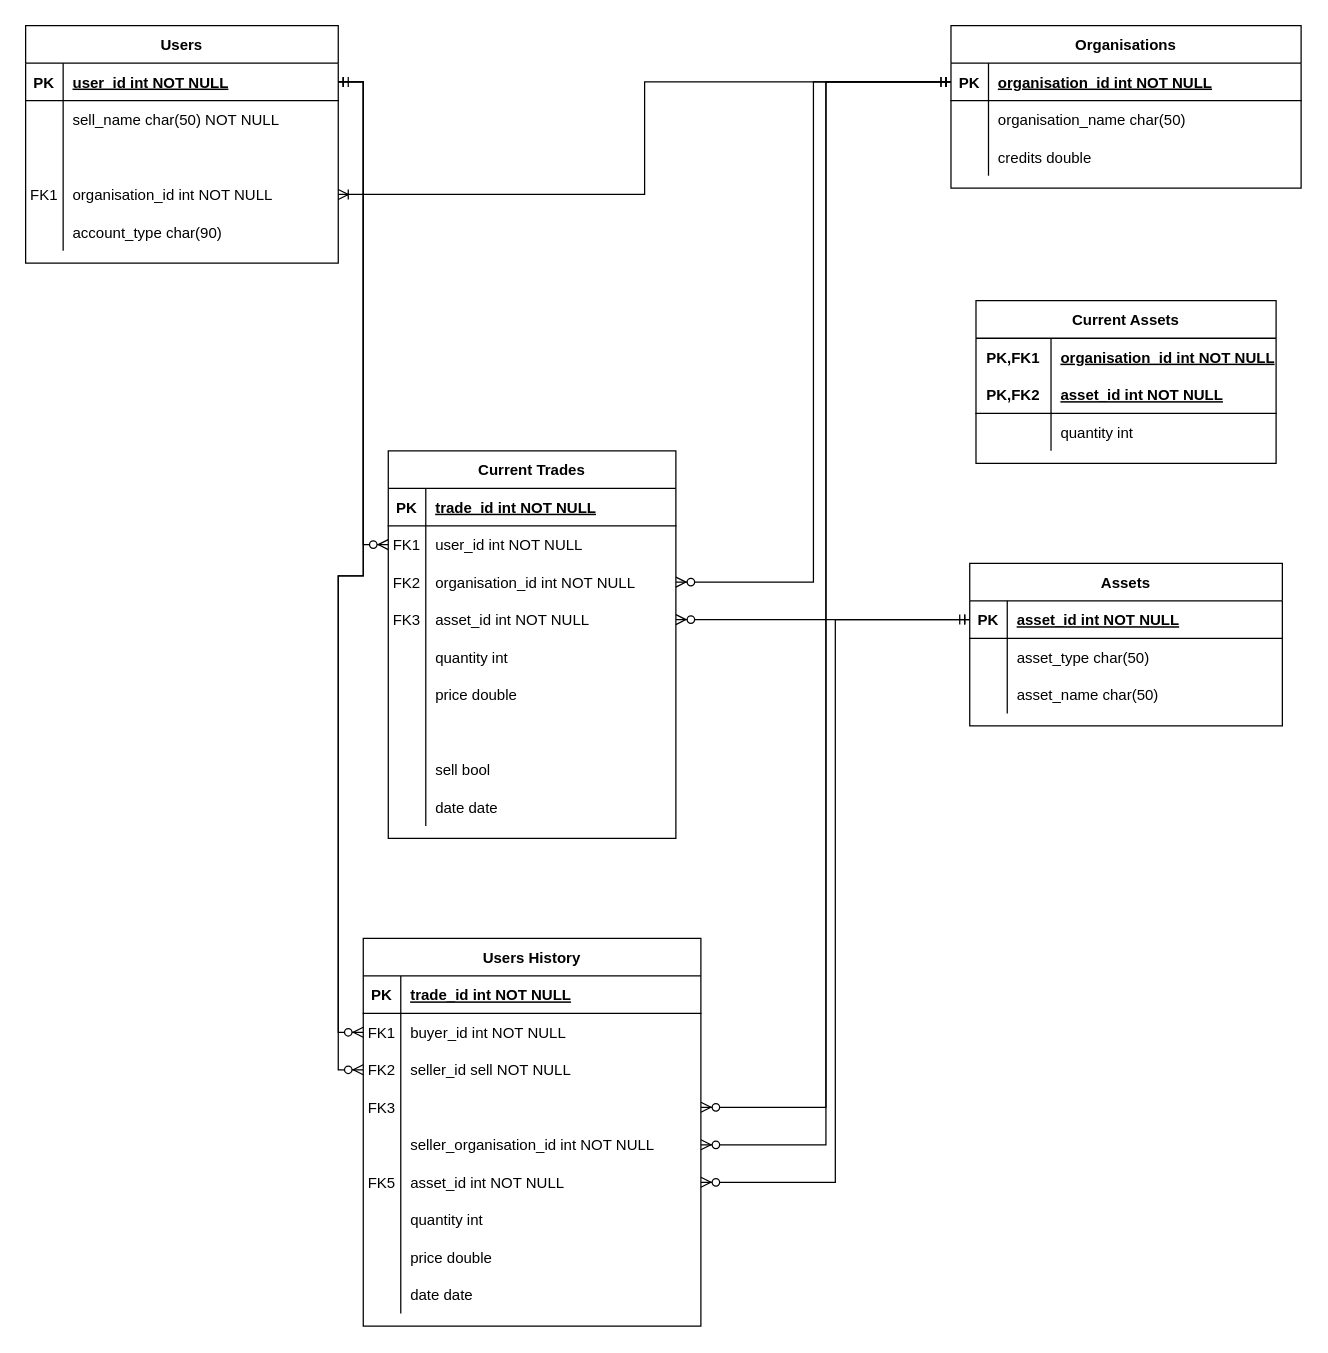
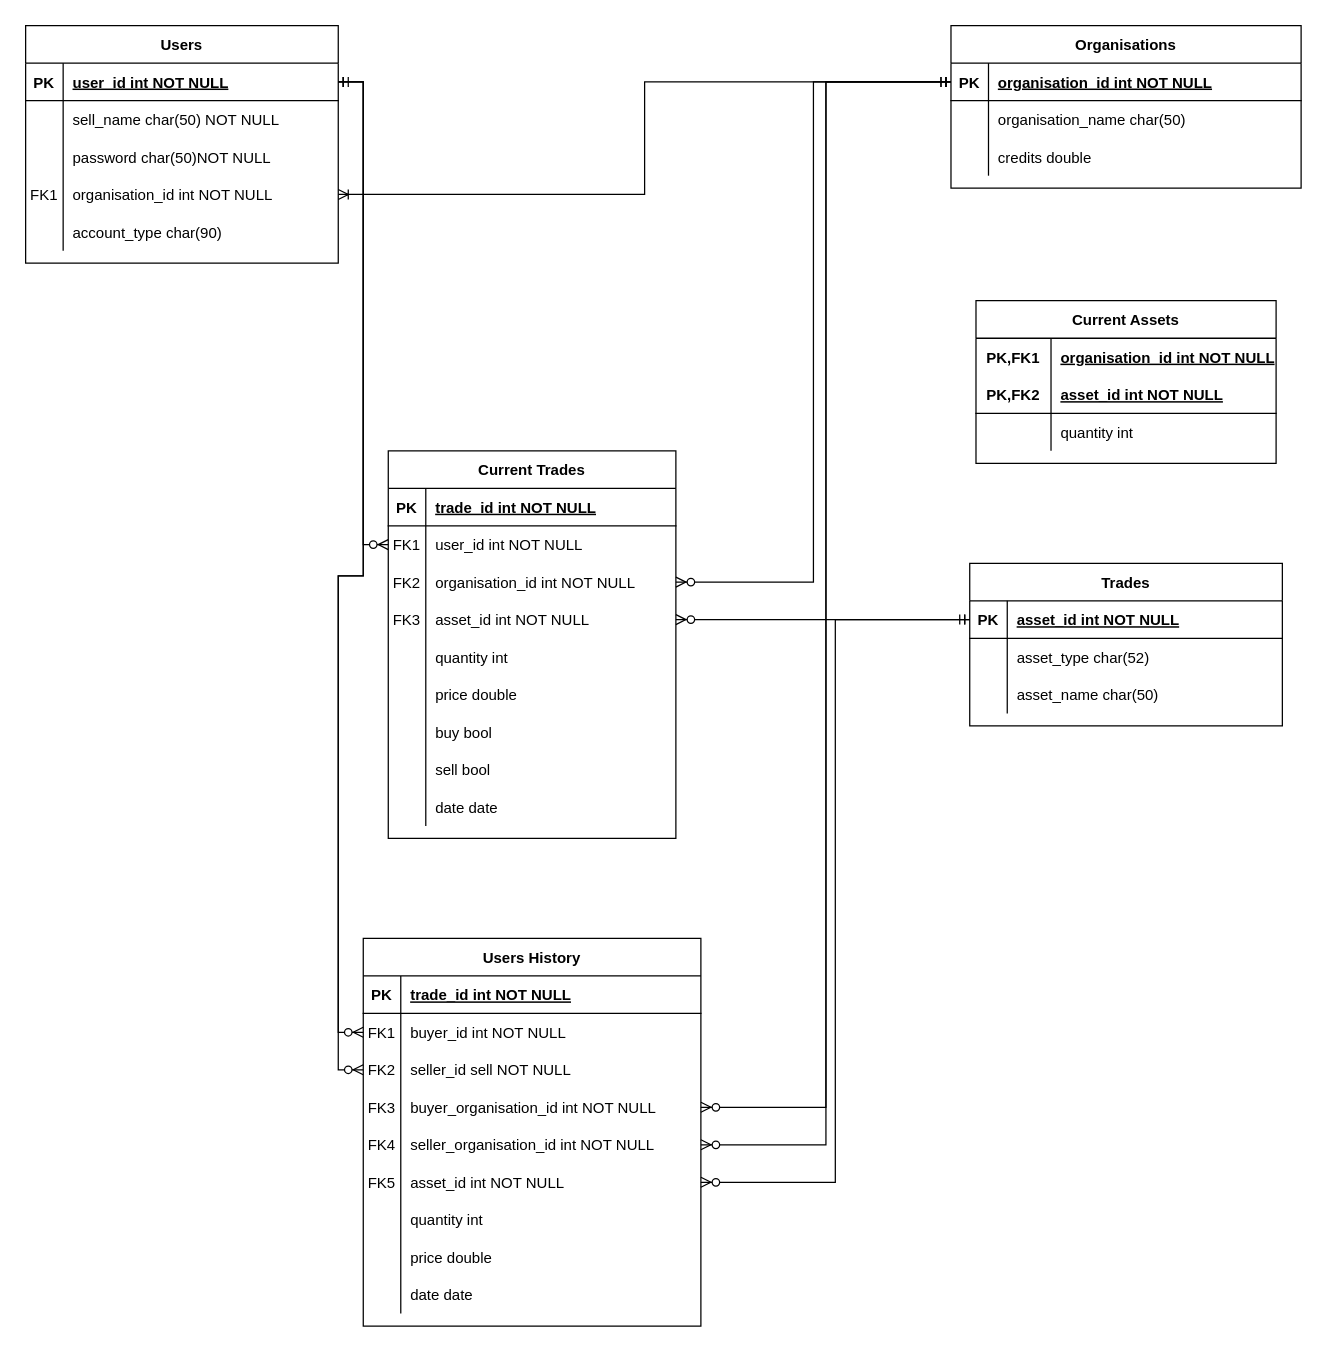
node "password char(50)NOT NULL": added
node "Assets": label "Assets" -> "Trades"
node "asset_type char(50)": label "asset_type char(50)" -> "asset_type char(52)"
node "buy bool": added
node "buyer_organisation_id int NOT NULL": added
node "FK4": added
